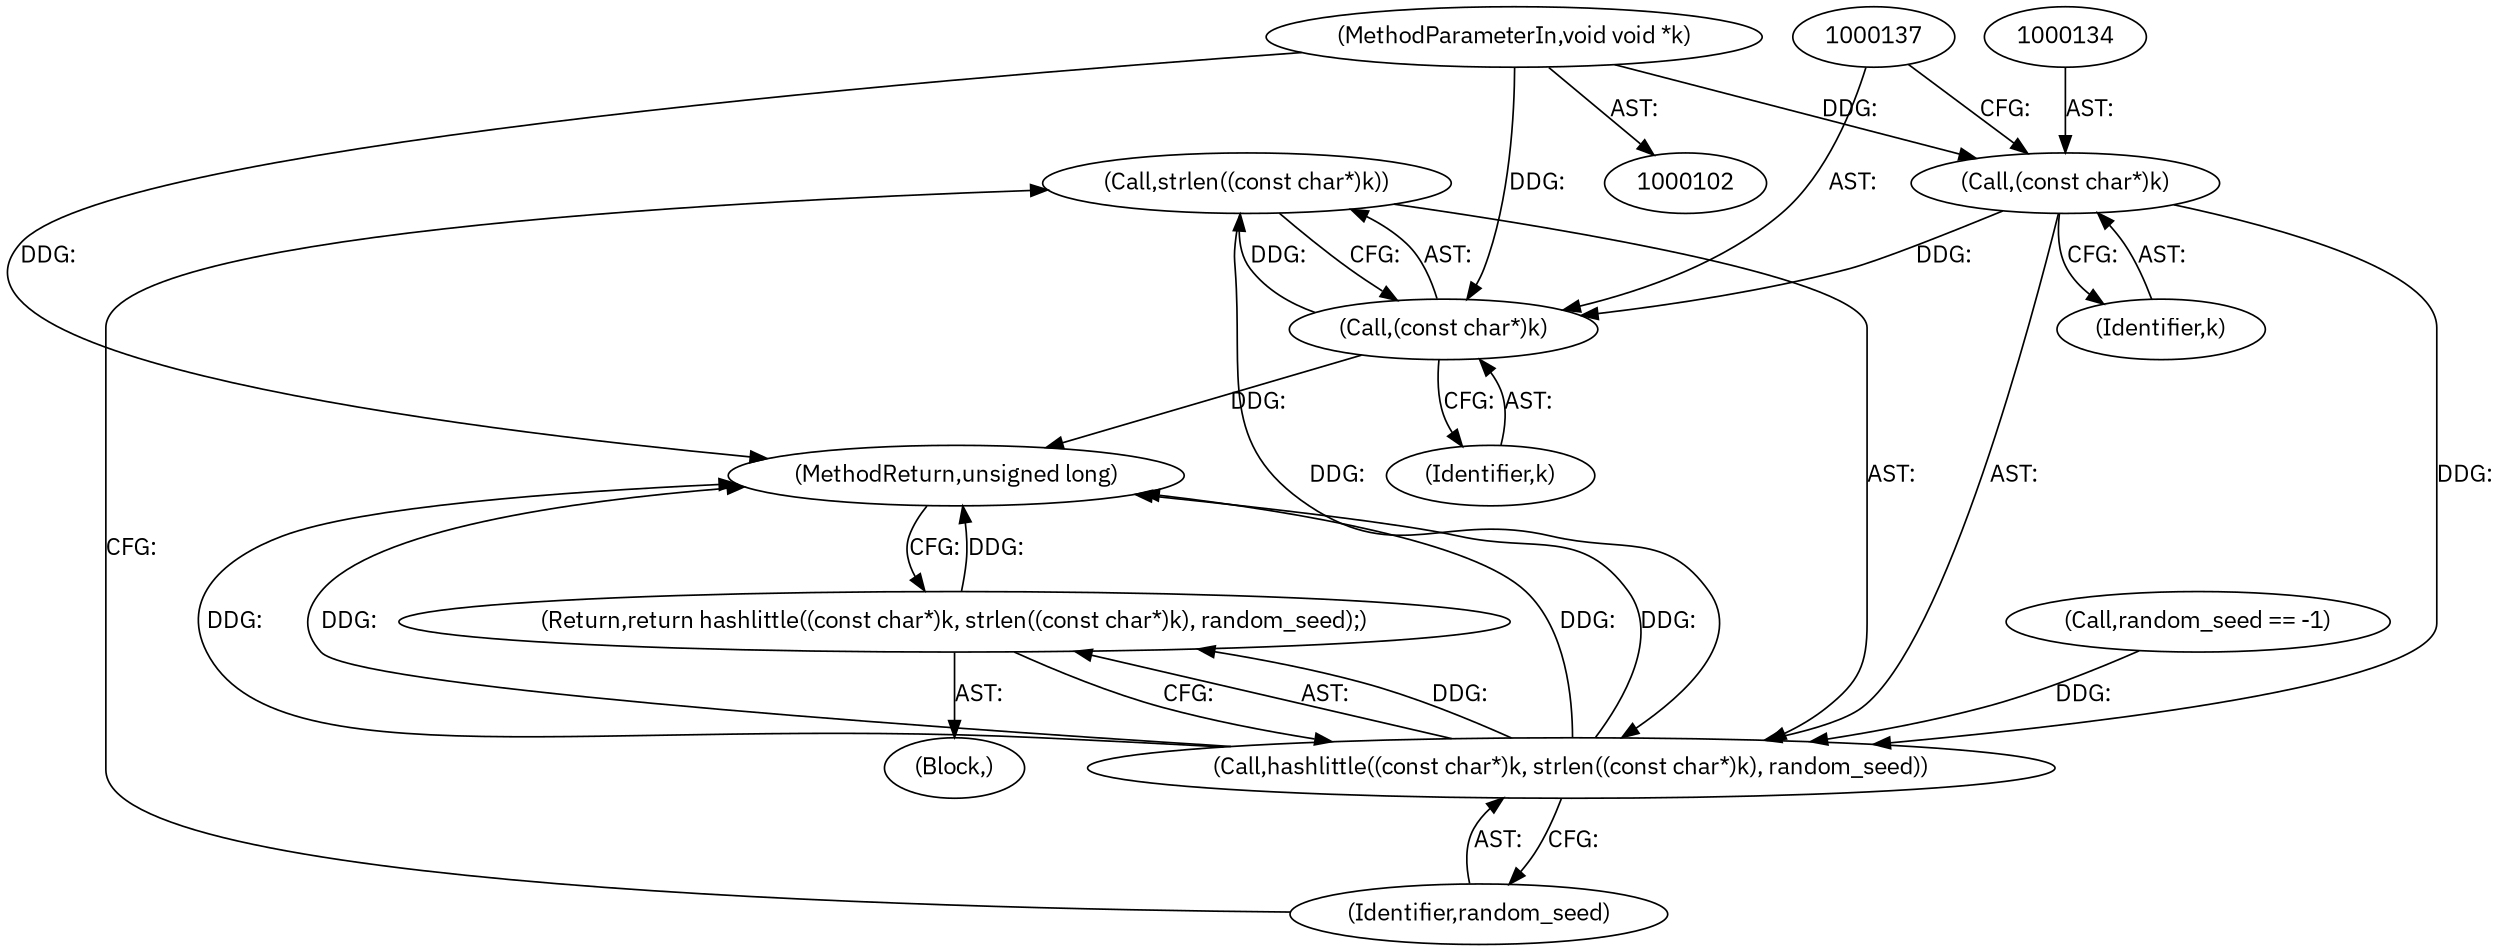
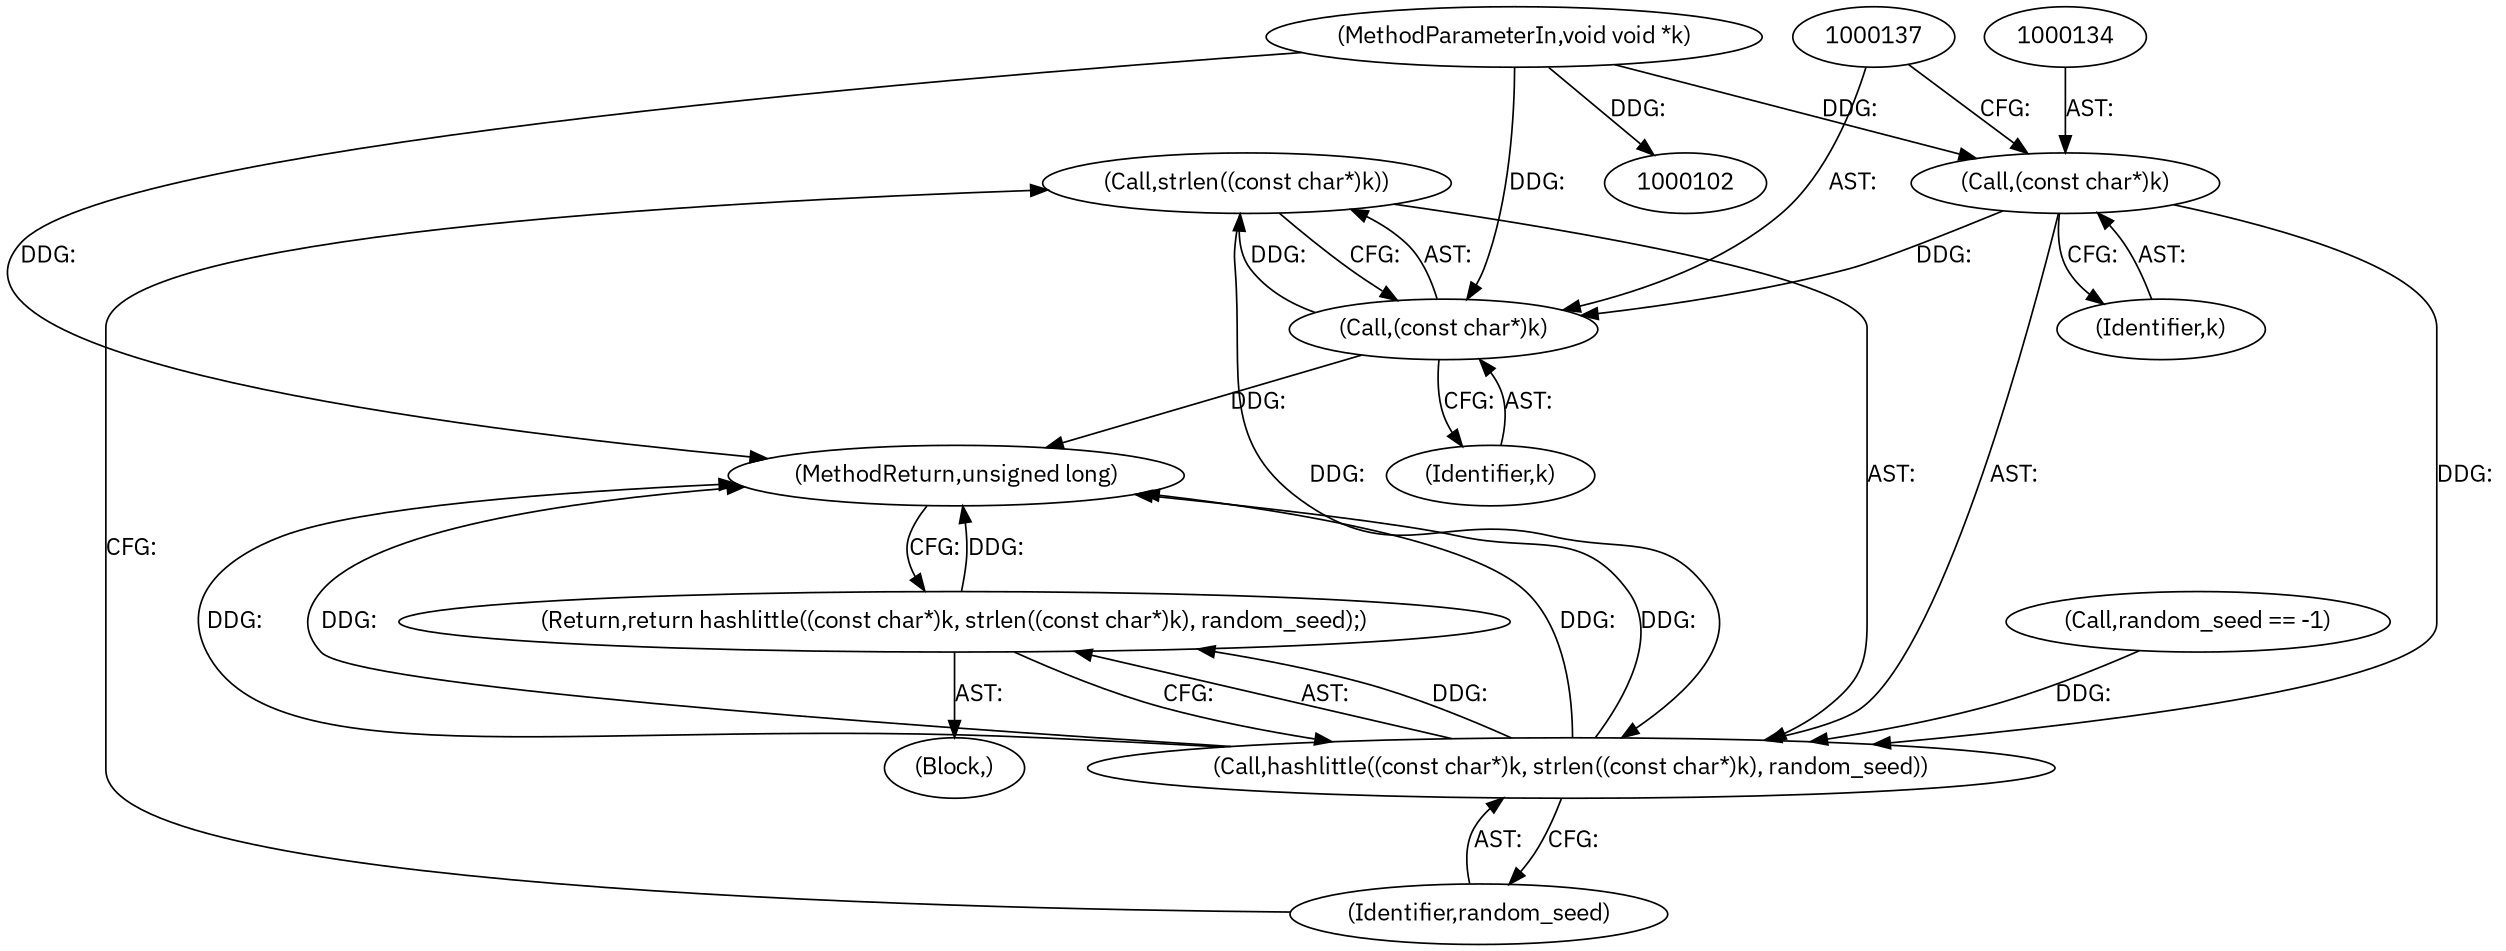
edge "(MethodParameterIn,void void *k)" -> "1000102": label "AST: " -> "DDG: "
